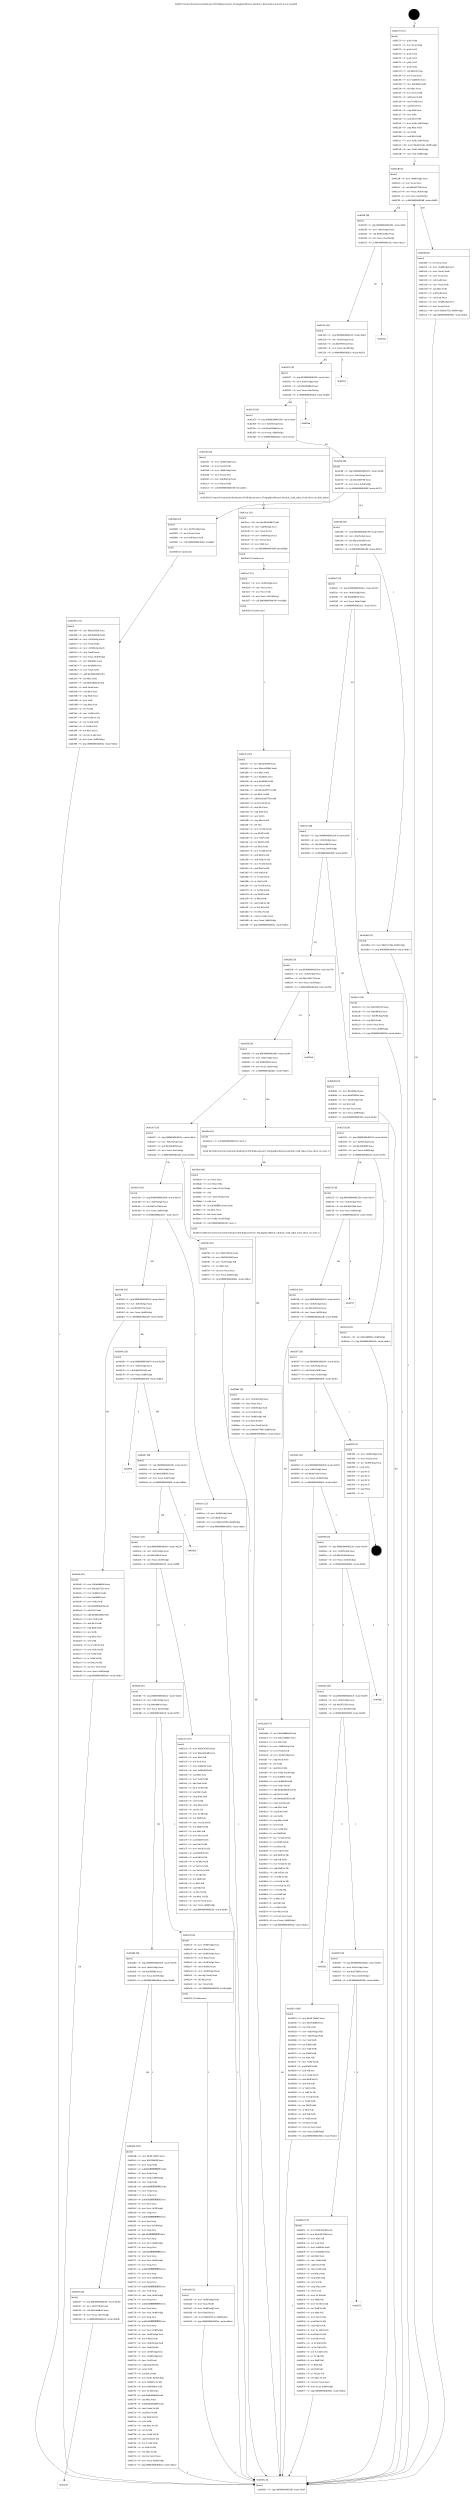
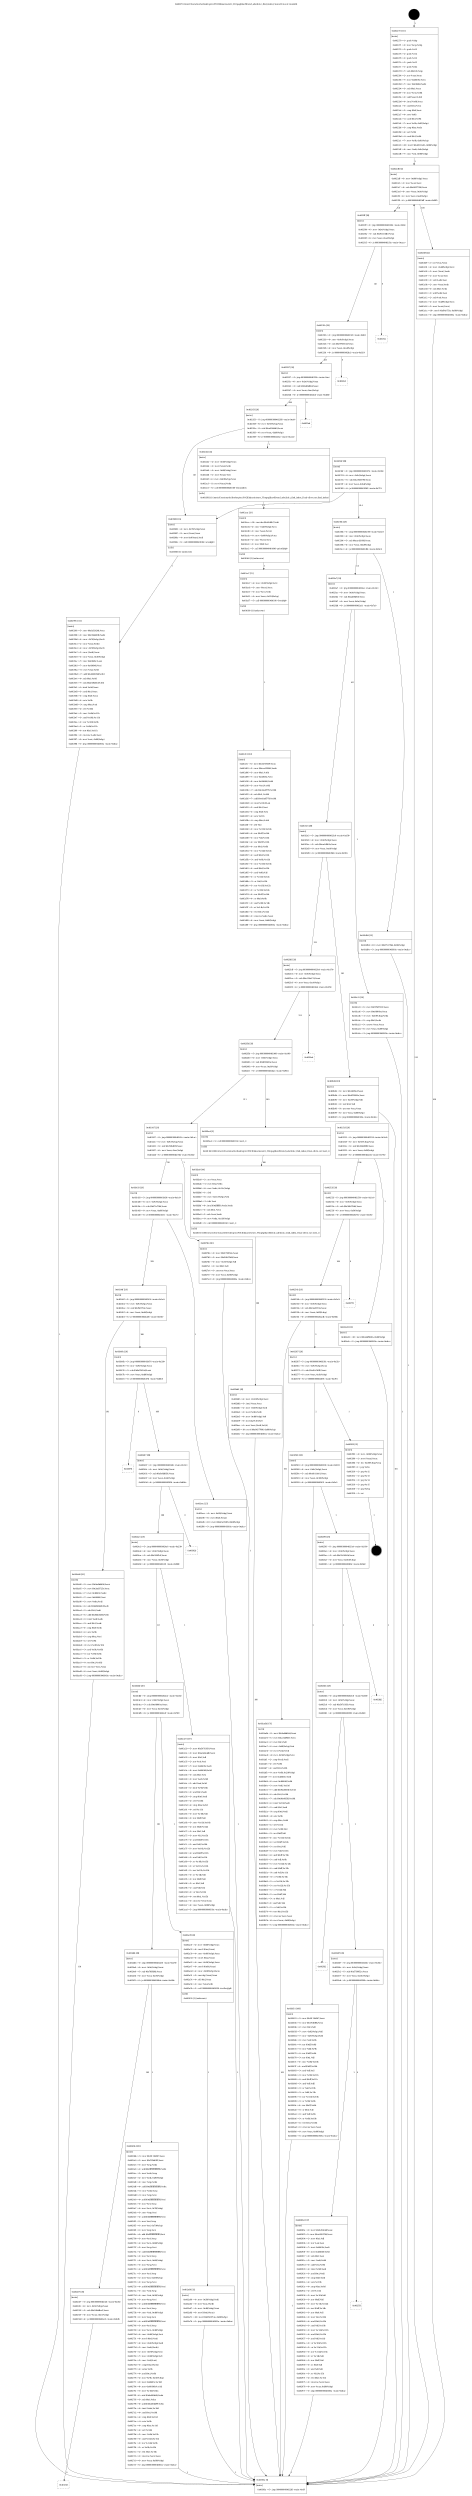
edge "0x402353 [28]" -> "0x40236f [28]": now "0x402353 [28]" -> "0x402983 [16]"
